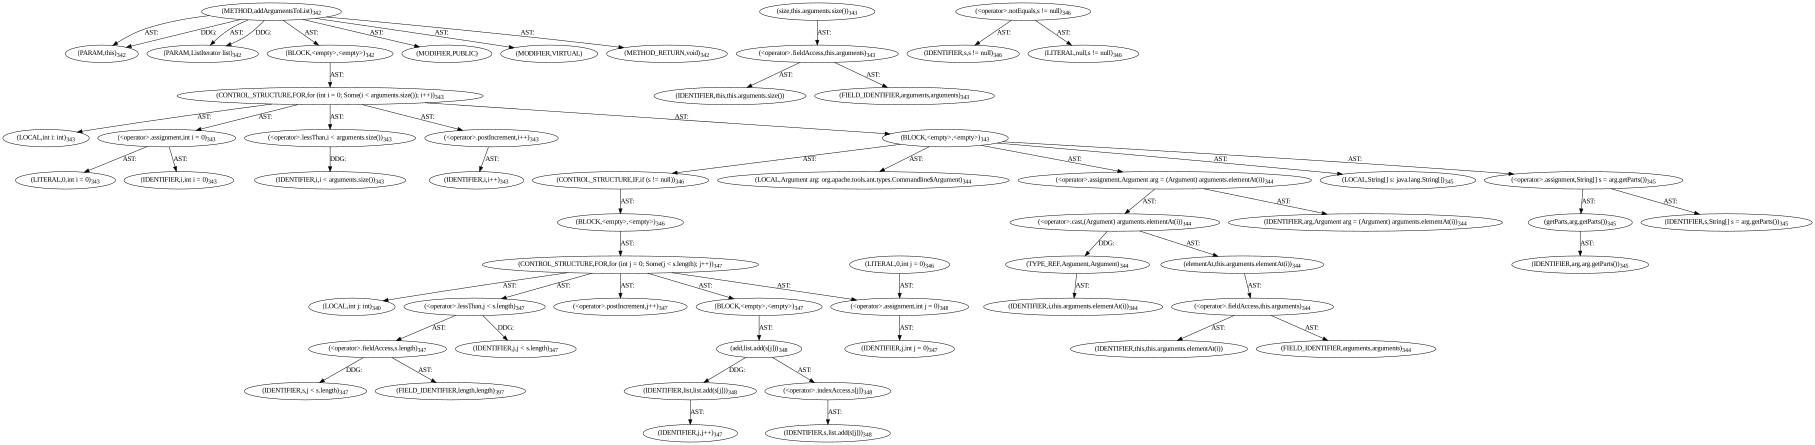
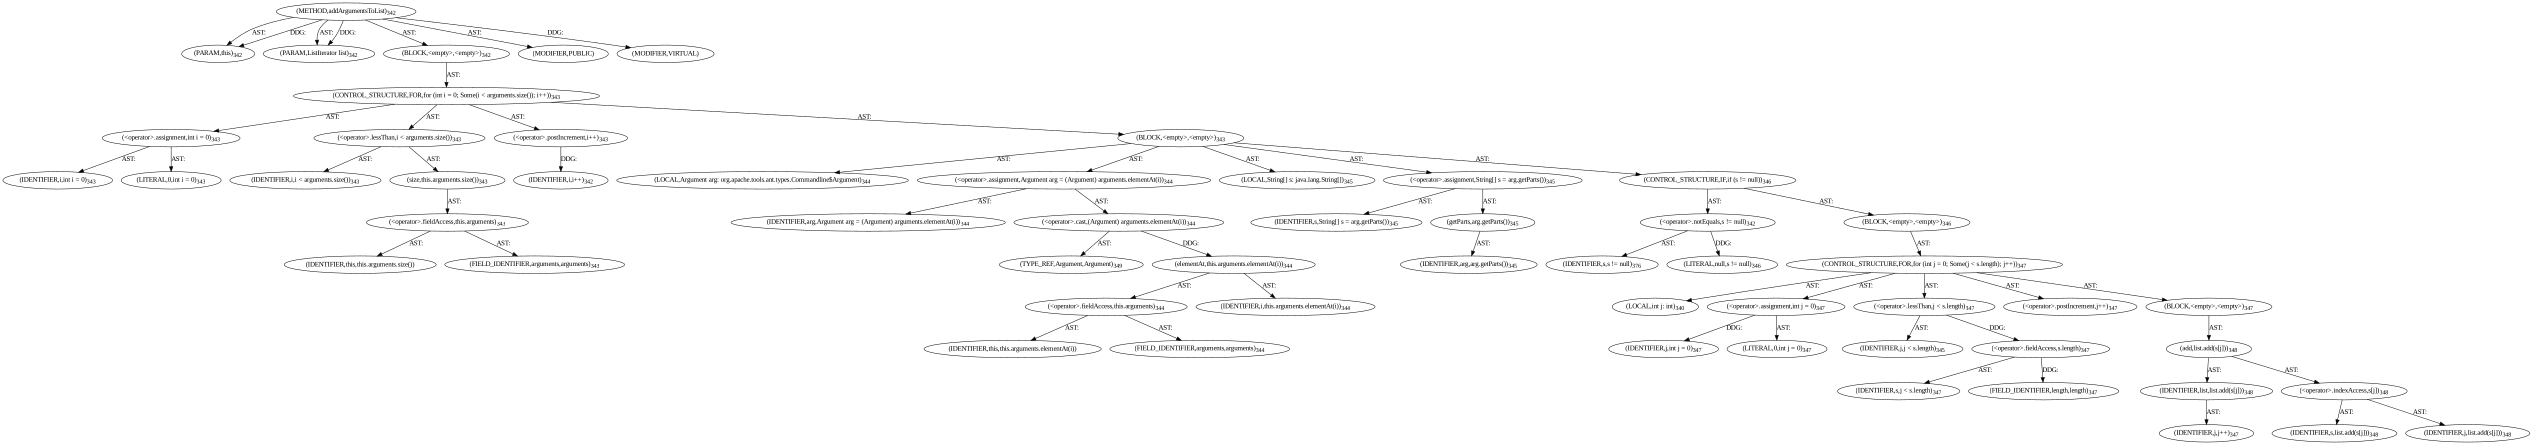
node "(<operator>.notEquals,s != null)": text "346" -> "342"
edge "(METHOD,addArgumentsToList)" -> "(MODIFIER,VIRTUAL)": label "AST: " -> "DDG: "
edge "(<operator>.notEquals,s != null)" -> "(LITERAL,null,s != null)": label "AST: " -> "DDG: "
node "(IDENTIFIER,s,s != null)": text "346" -> "376"
node "(METHOD_RETURN,void)": removed
node "(LOCAL,int i: int)": removed
edge "(<operator>.lessThan,i < arguments.size())" -> "(size,this.arguments.size())": added, label "AST:"
edge "(<operator>.lessThan,i < arguments.size())" -> "(IDENTIFIER,i,i < arguments.size())": label "DDG: " -> "AST: "
edge "(<operator>.postIncrement,i++)" -> "(IDENTIFIER,i,i++)": label "AST: " -> "DDG: "
node "(IDENTIFIER,i,i++)": text "343" -> "342"
edge "(CONTROL_STRUCTURE,IF,if (s != null))" -> "(<operator>.notEquals,s != null)": added, label "AST:"
edge "(<operator>.cast,(Argument) arguments.elementAt(i))" -> "(TYPE_REF,Argument,Argument)": label "DDG: " -> "AST: "
edge "(<operator>.cast,(Argument) arguments.elementAt(i))" -> "(elementAt,this.arguments.elementAt(i))": label "AST: " -> "DDG: "
node "(LITERAL,0,int j = 0)": text "346" -> "347"
node "(TYPE_REF,Argument,Argument)": text "344" -> "349"
edge "(LITERAL,0,int j = 0)" -> "(<operator>.assignment,int j = 0)": reversed
edge "(TYPE_REF,Argument,Argument)" -> "(IDENTIFIER,i,this.arguments.elementAt(i))": now "(elementAt,this.arguments.elementAt(i))" -> "(IDENTIFIER,i,this.arguments.elementAt(i))"
node "(<operator>.assignment,int j = 0)": text "348" -> "347"
edge "(<operator>.lessThan,j < s.length)" -> "(<operator>.fieldAccess,s.length)": label "AST: " -> "DDG: "
edge "(<operator>.lessThan,j < s.length)" -> "(IDENTIFIER,j,j < s.length)": label "DDG: " -> "AST: "
edge "(<operator>.assignment,int j = 0)" -> "(IDENTIFIER,j,int j = 0)": label "AST: " -> "DDG: "
node "(IDENTIFIER,j,j < s.length)": text "347" -> "345"
edge "(<operator>.fieldAccess,s.length)" -> "(IDENTIFIER,s,j < s.length)": label "DDG: " -> "AST: "
edge "(<operator>.fieldAccess,s.length)" -> "(FIELD_IDENTIFIER,length,length)": label "AST: " -> "DDG: "
edge "(add,list.add(s[j]))" -> "(IDENTIFIER,list,list.add(s[j]))": label "DDG: " -> "AST: "
node "(FIELD_IDENTIFIER,length,length)": text "397" -> "347"
node "(IDENTIFIER,j,list.add(s[j]))": added
